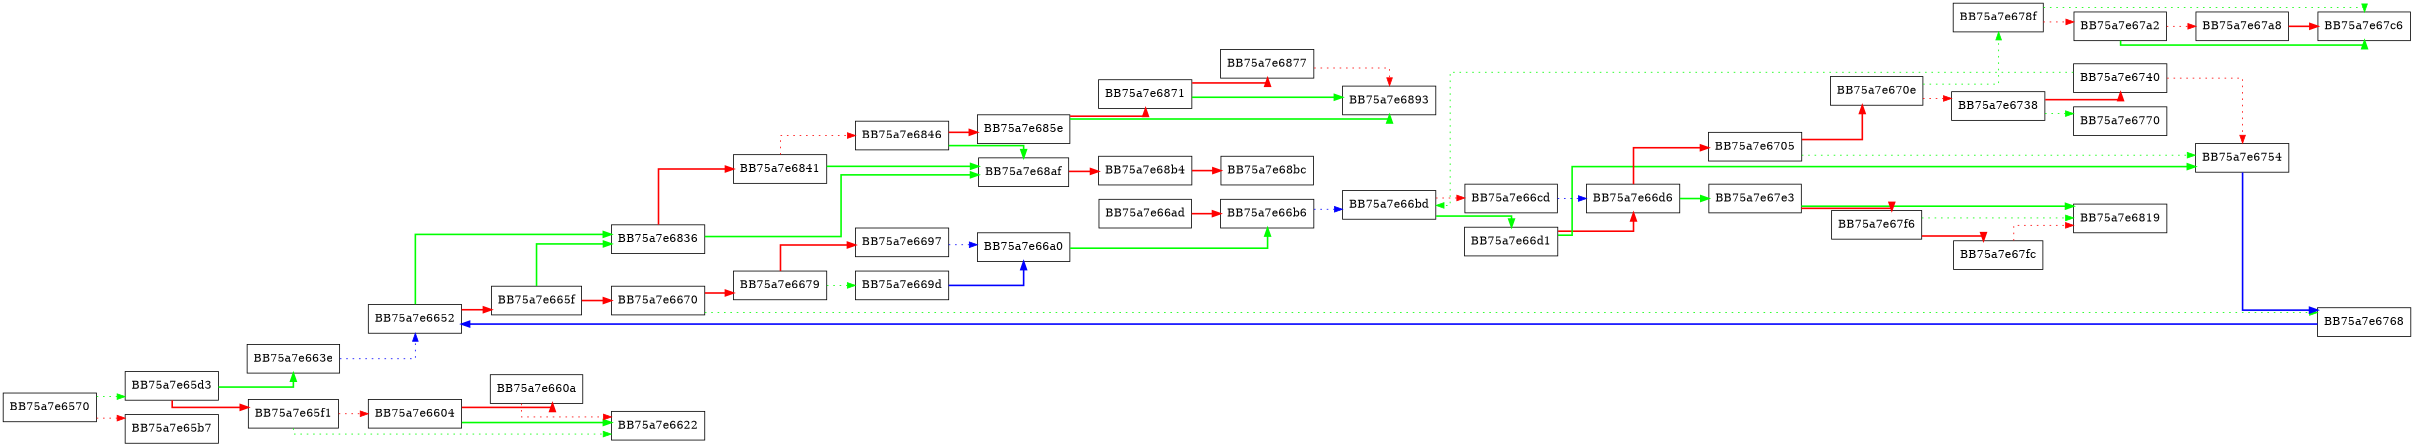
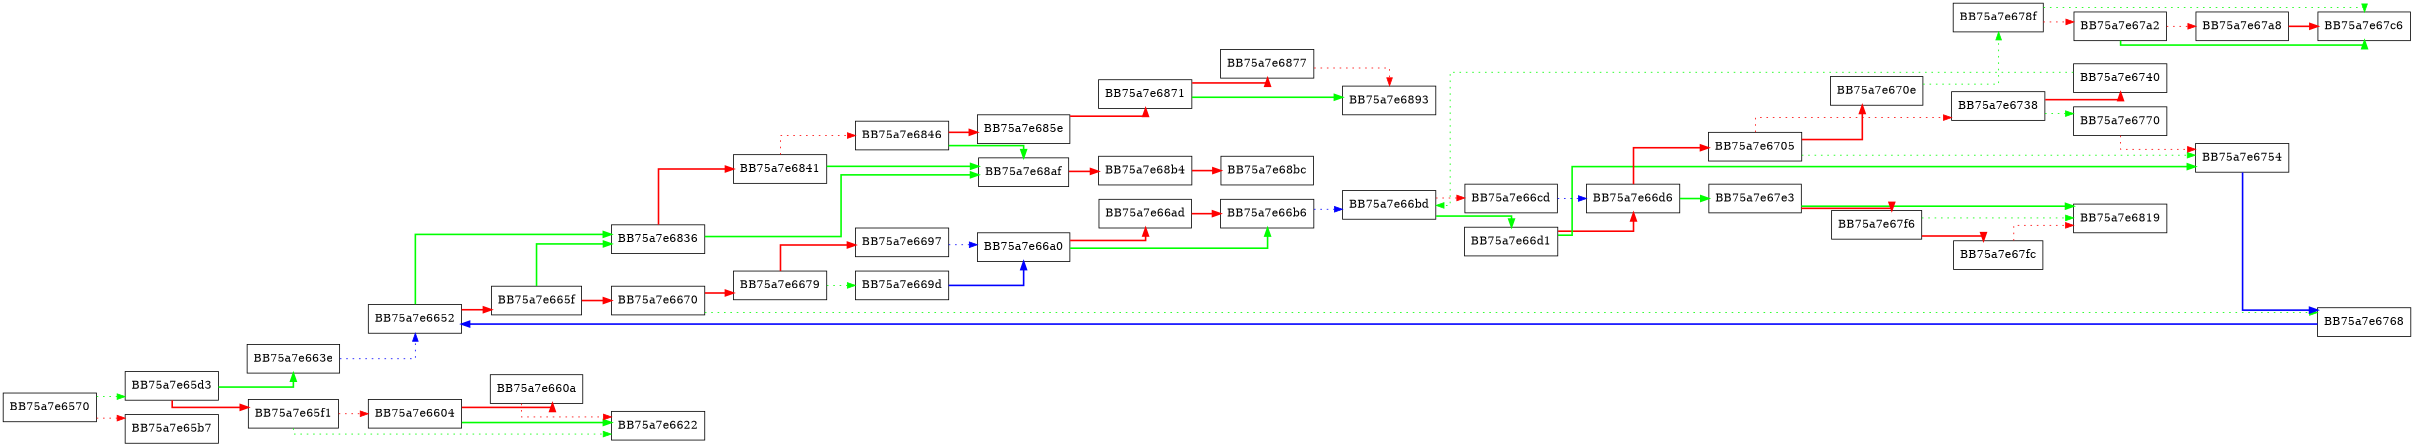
edge "BB75a7e6740" -> "BB75a7e6754": now "BB75a7e6770" -> "BB75a7e6754"
edge "BB75a7e670e" -> "BB75a7e6738": now "BB75a7e6705" -> "BB75a7e6738"
edge "BB75a7e685e" -> "BB75a7e6893": removed
edge "BB75a7e66a0" -> "BB75a7e66ad": added
